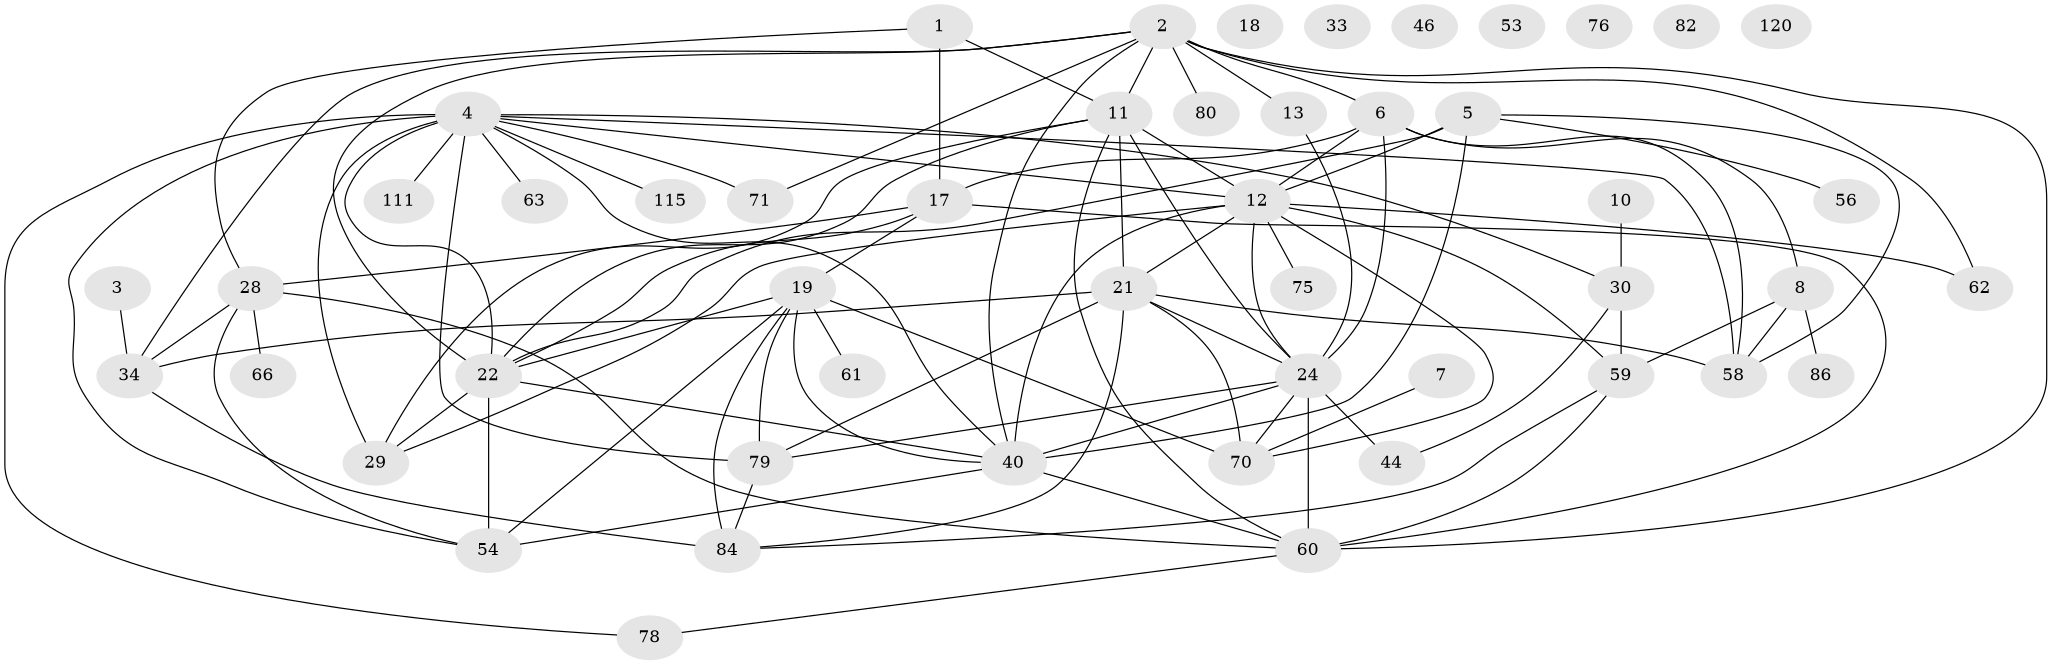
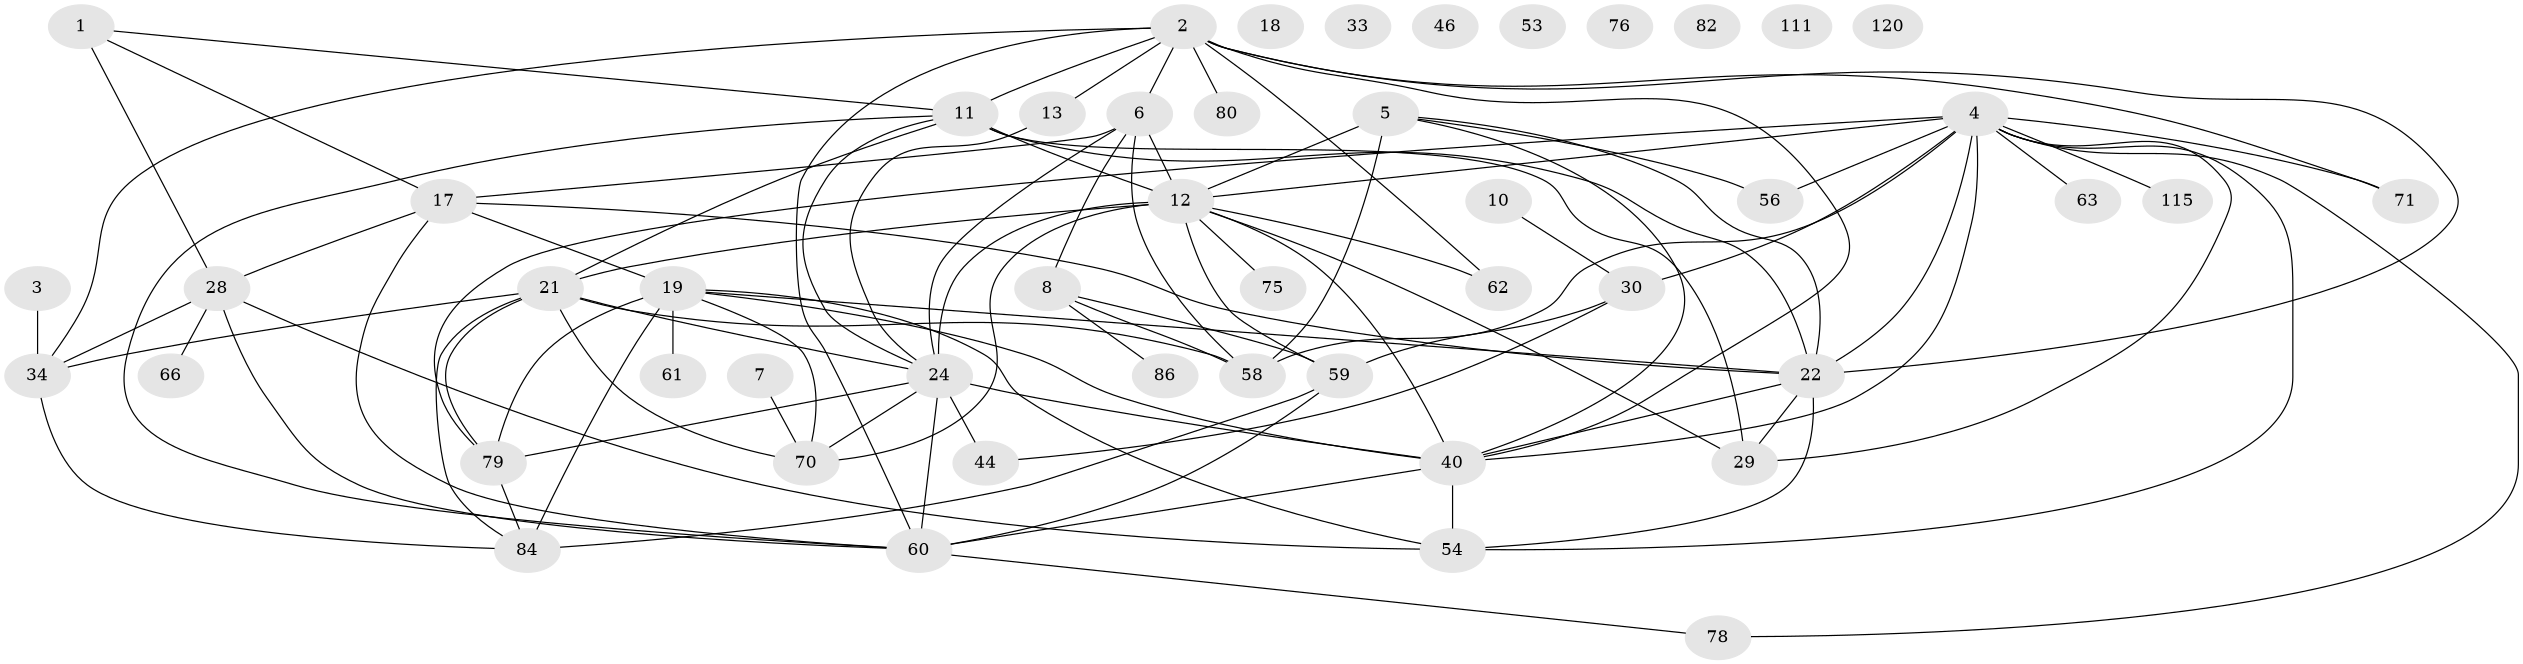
edge "4" -- "111": now "4" -- "56"
